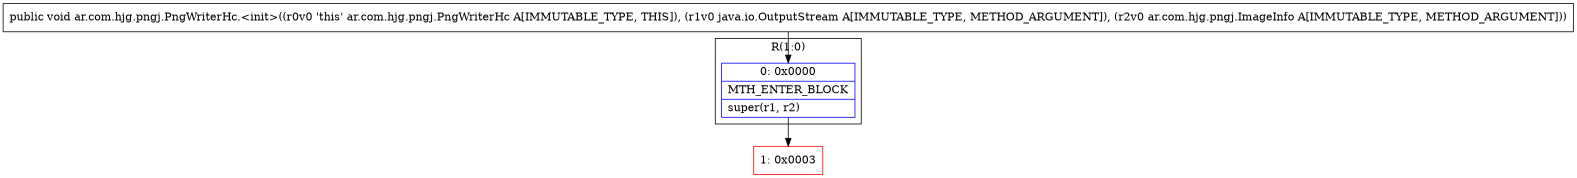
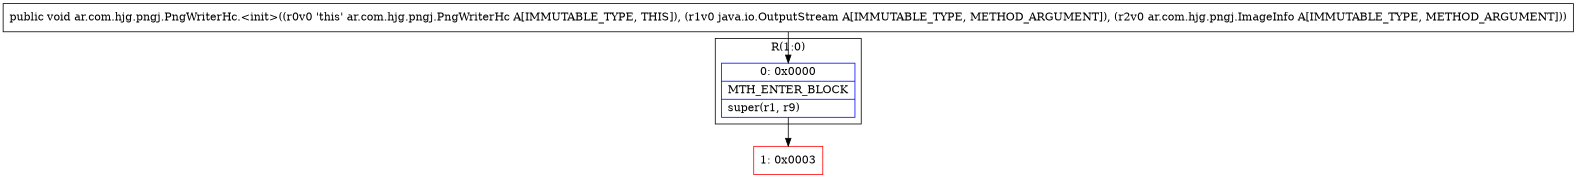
node "0: 0x0000": text "super(r1, r2)" -> "super(r1, r9)"
